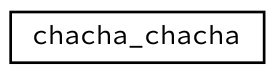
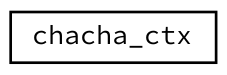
node "chacha_chacha": label "chacha_chacha" -> "chacha_ctx"
